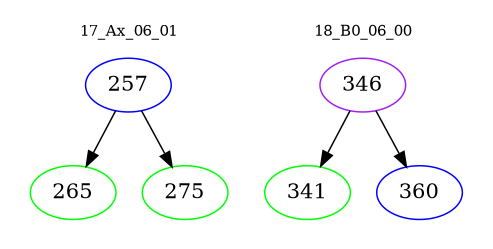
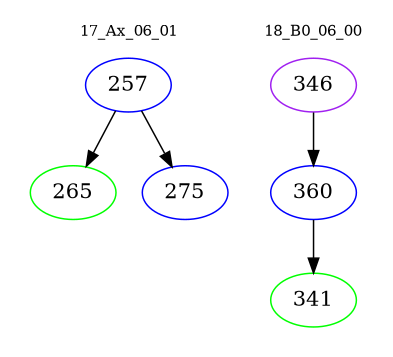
edge "346" -> "341": now "360" -> "341"
node "275": color green -> blue
